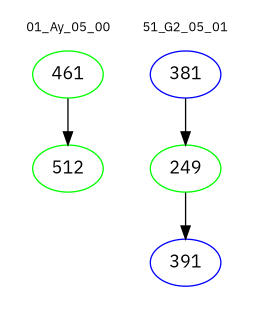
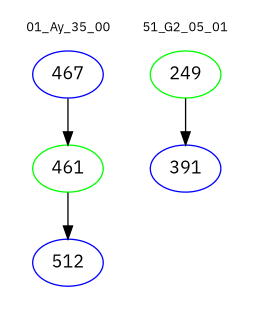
cluster "01_Ay_05_00": label "01_Ay_05_00" -> "01_Ay_35_00"
node "467": added
node "381": removed
node "512": color green -> blue
